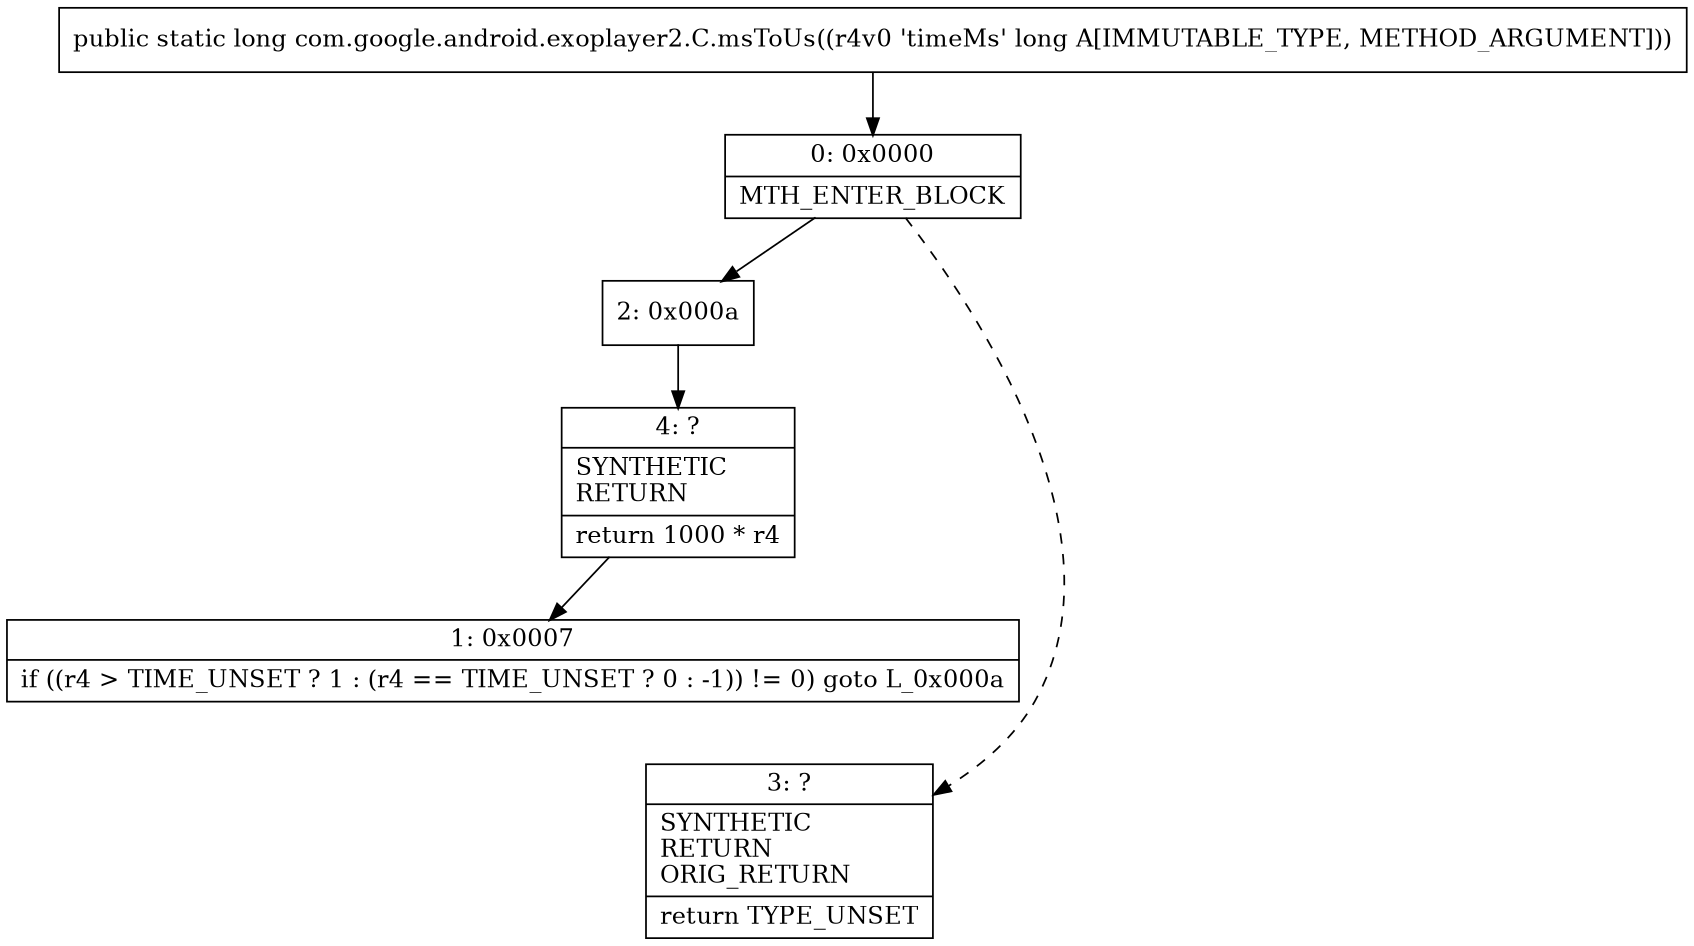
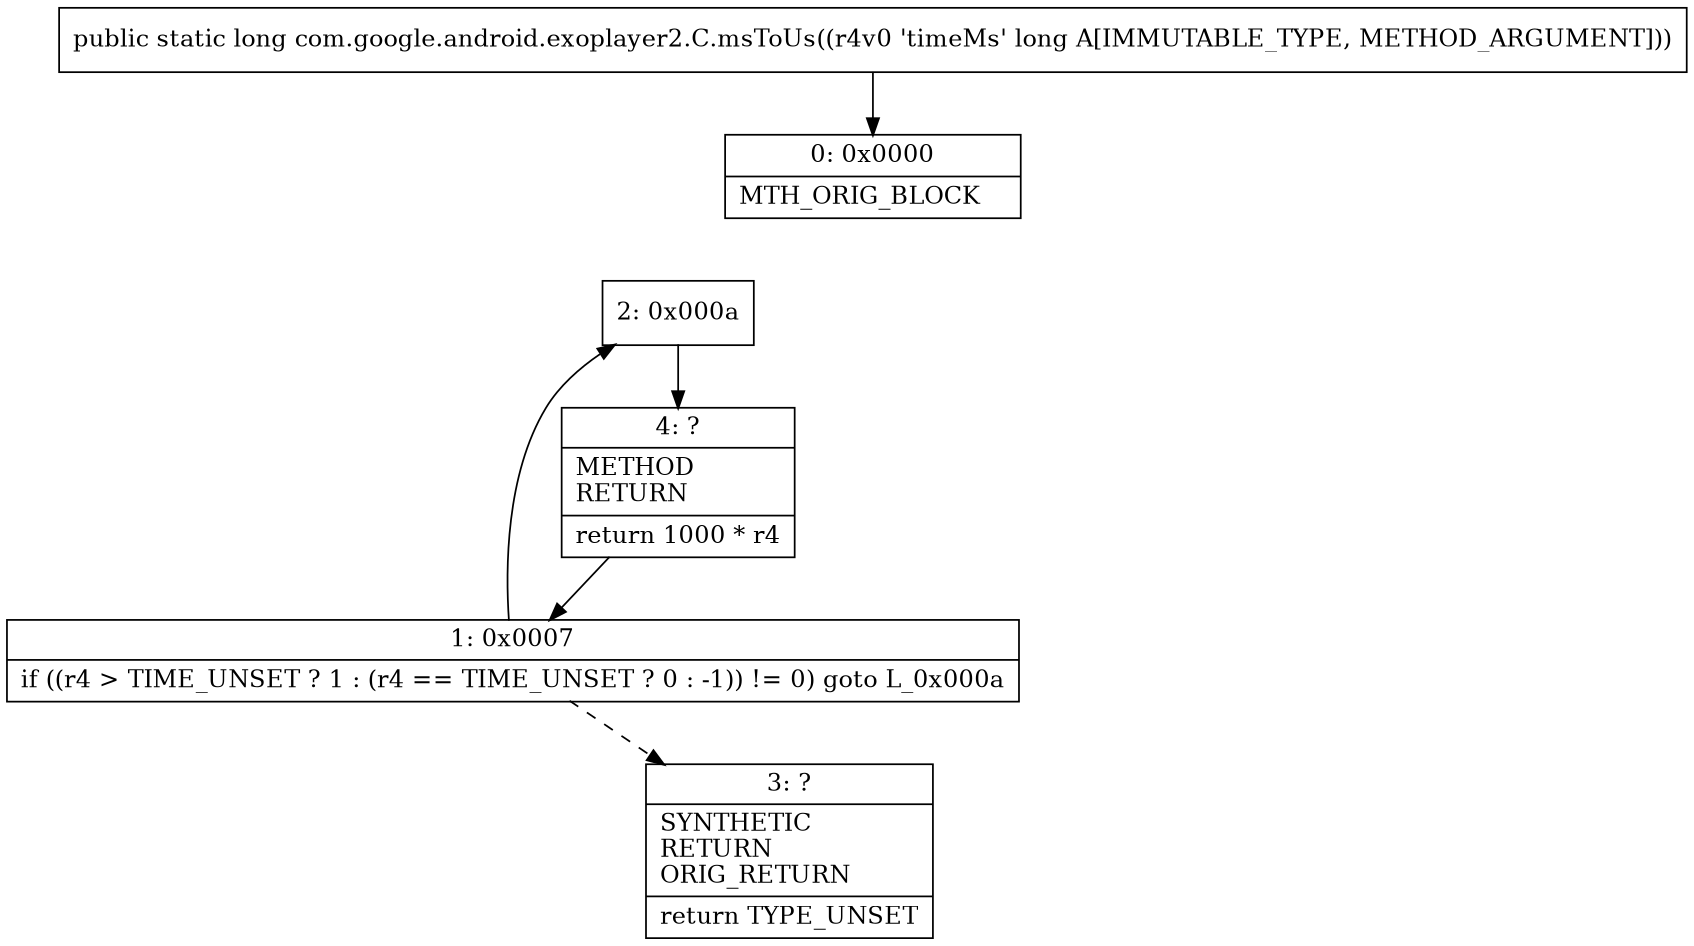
node "0: 0x0000": text "MTH_ENTER_BLOCK" -> "MTH_ORIG_BLOCK"
edge "0: 0x0000" -> "2: 0x000a": now "1: 0x0007" -> "2: 0x000a"
node "4: ?": text "SYNTHETIC" -> "METHOD"
edge "0: 0x0000" -> "3: ?": now "1: 0x0007" -> "3: ?"
